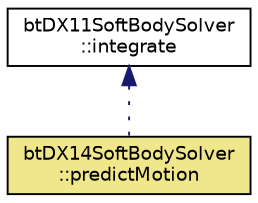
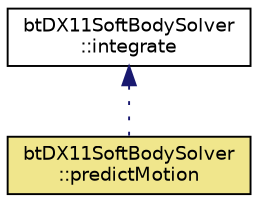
node "btDX14SoftBodySolver ::predictMotion": label "btDX14SoftBodySolver ::predictMotion" -> "btDX11SoftBodySolver ::predictMotion"
